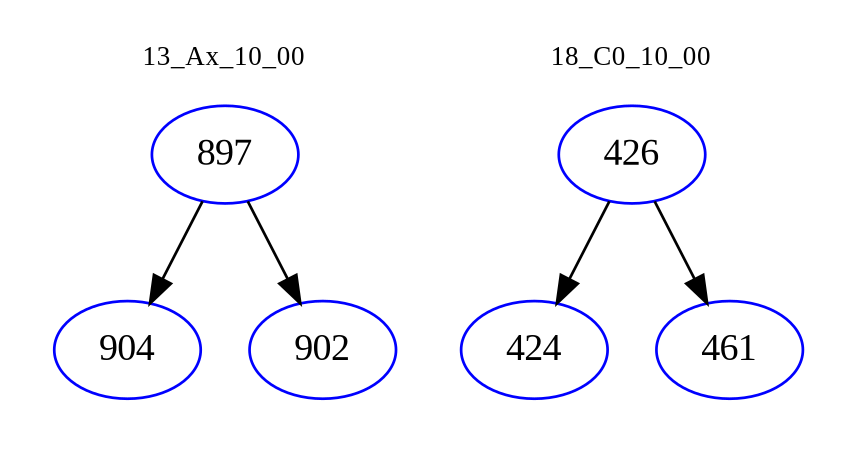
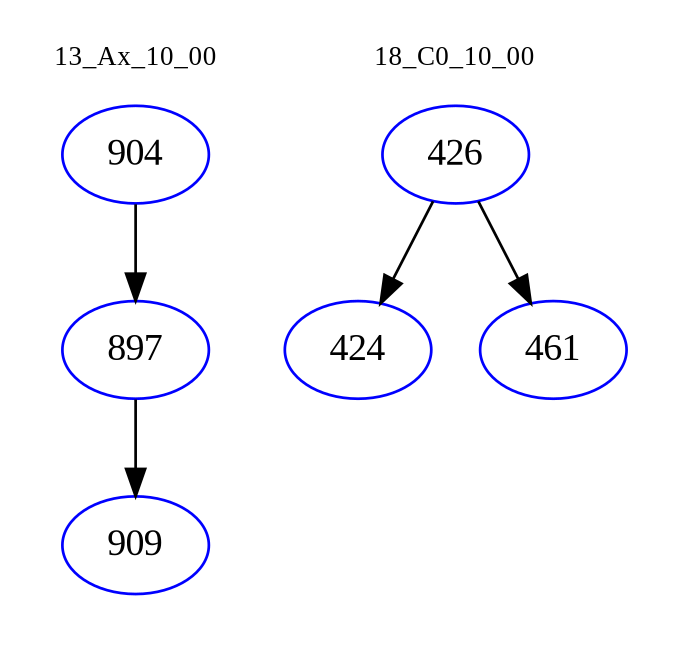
edge "897" -> "904": reversed
node "902": label "902" -> "909"
